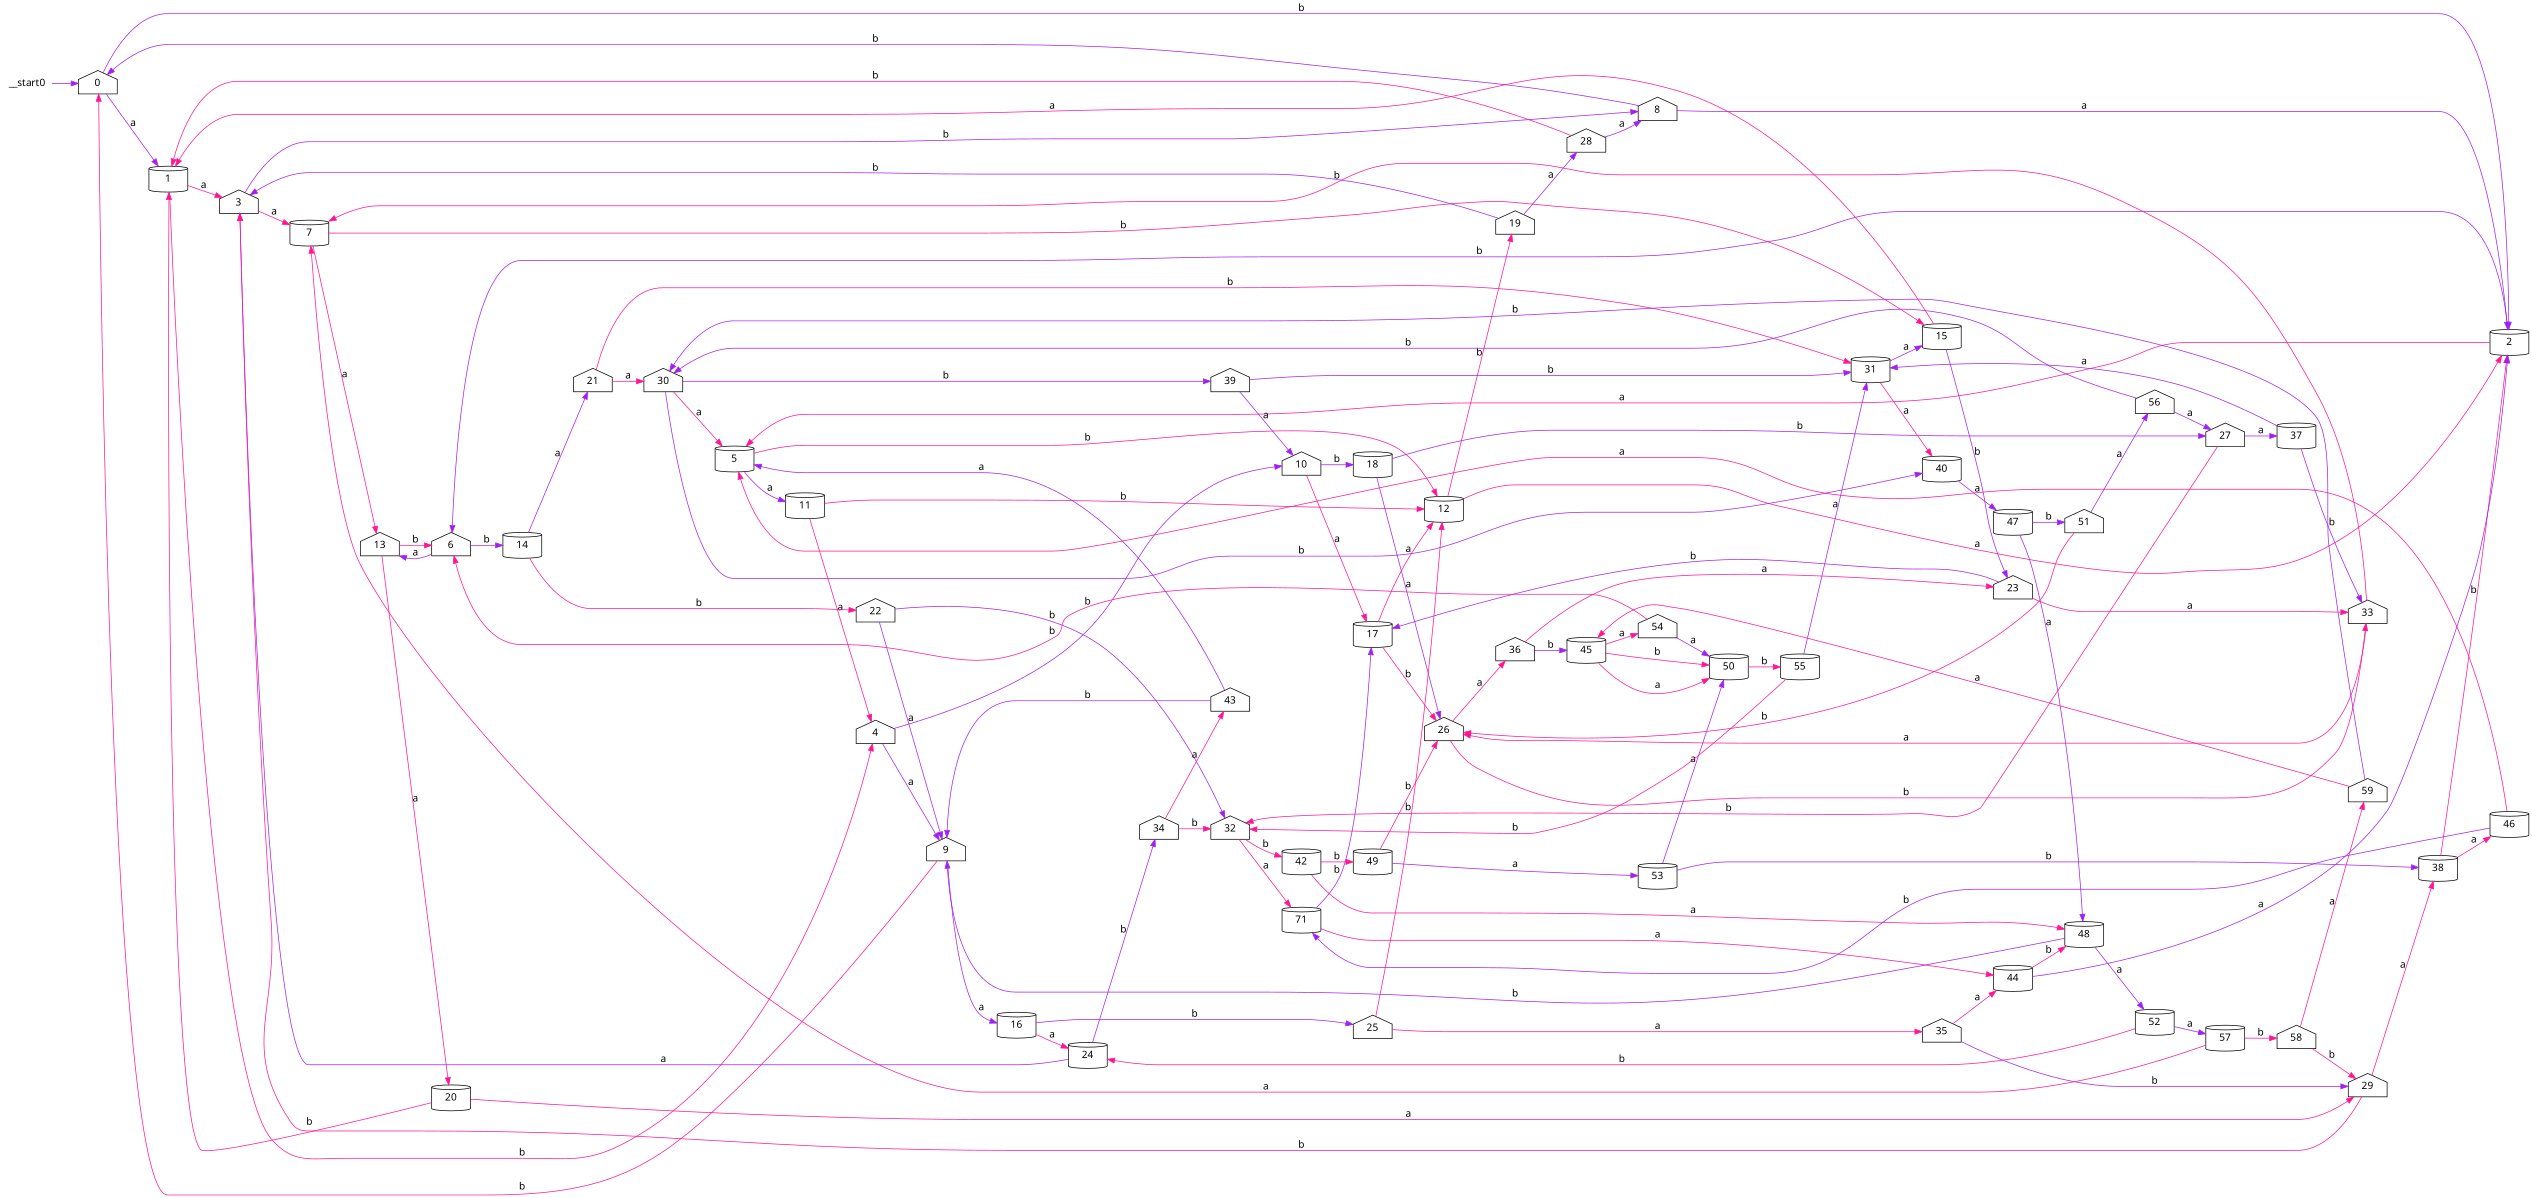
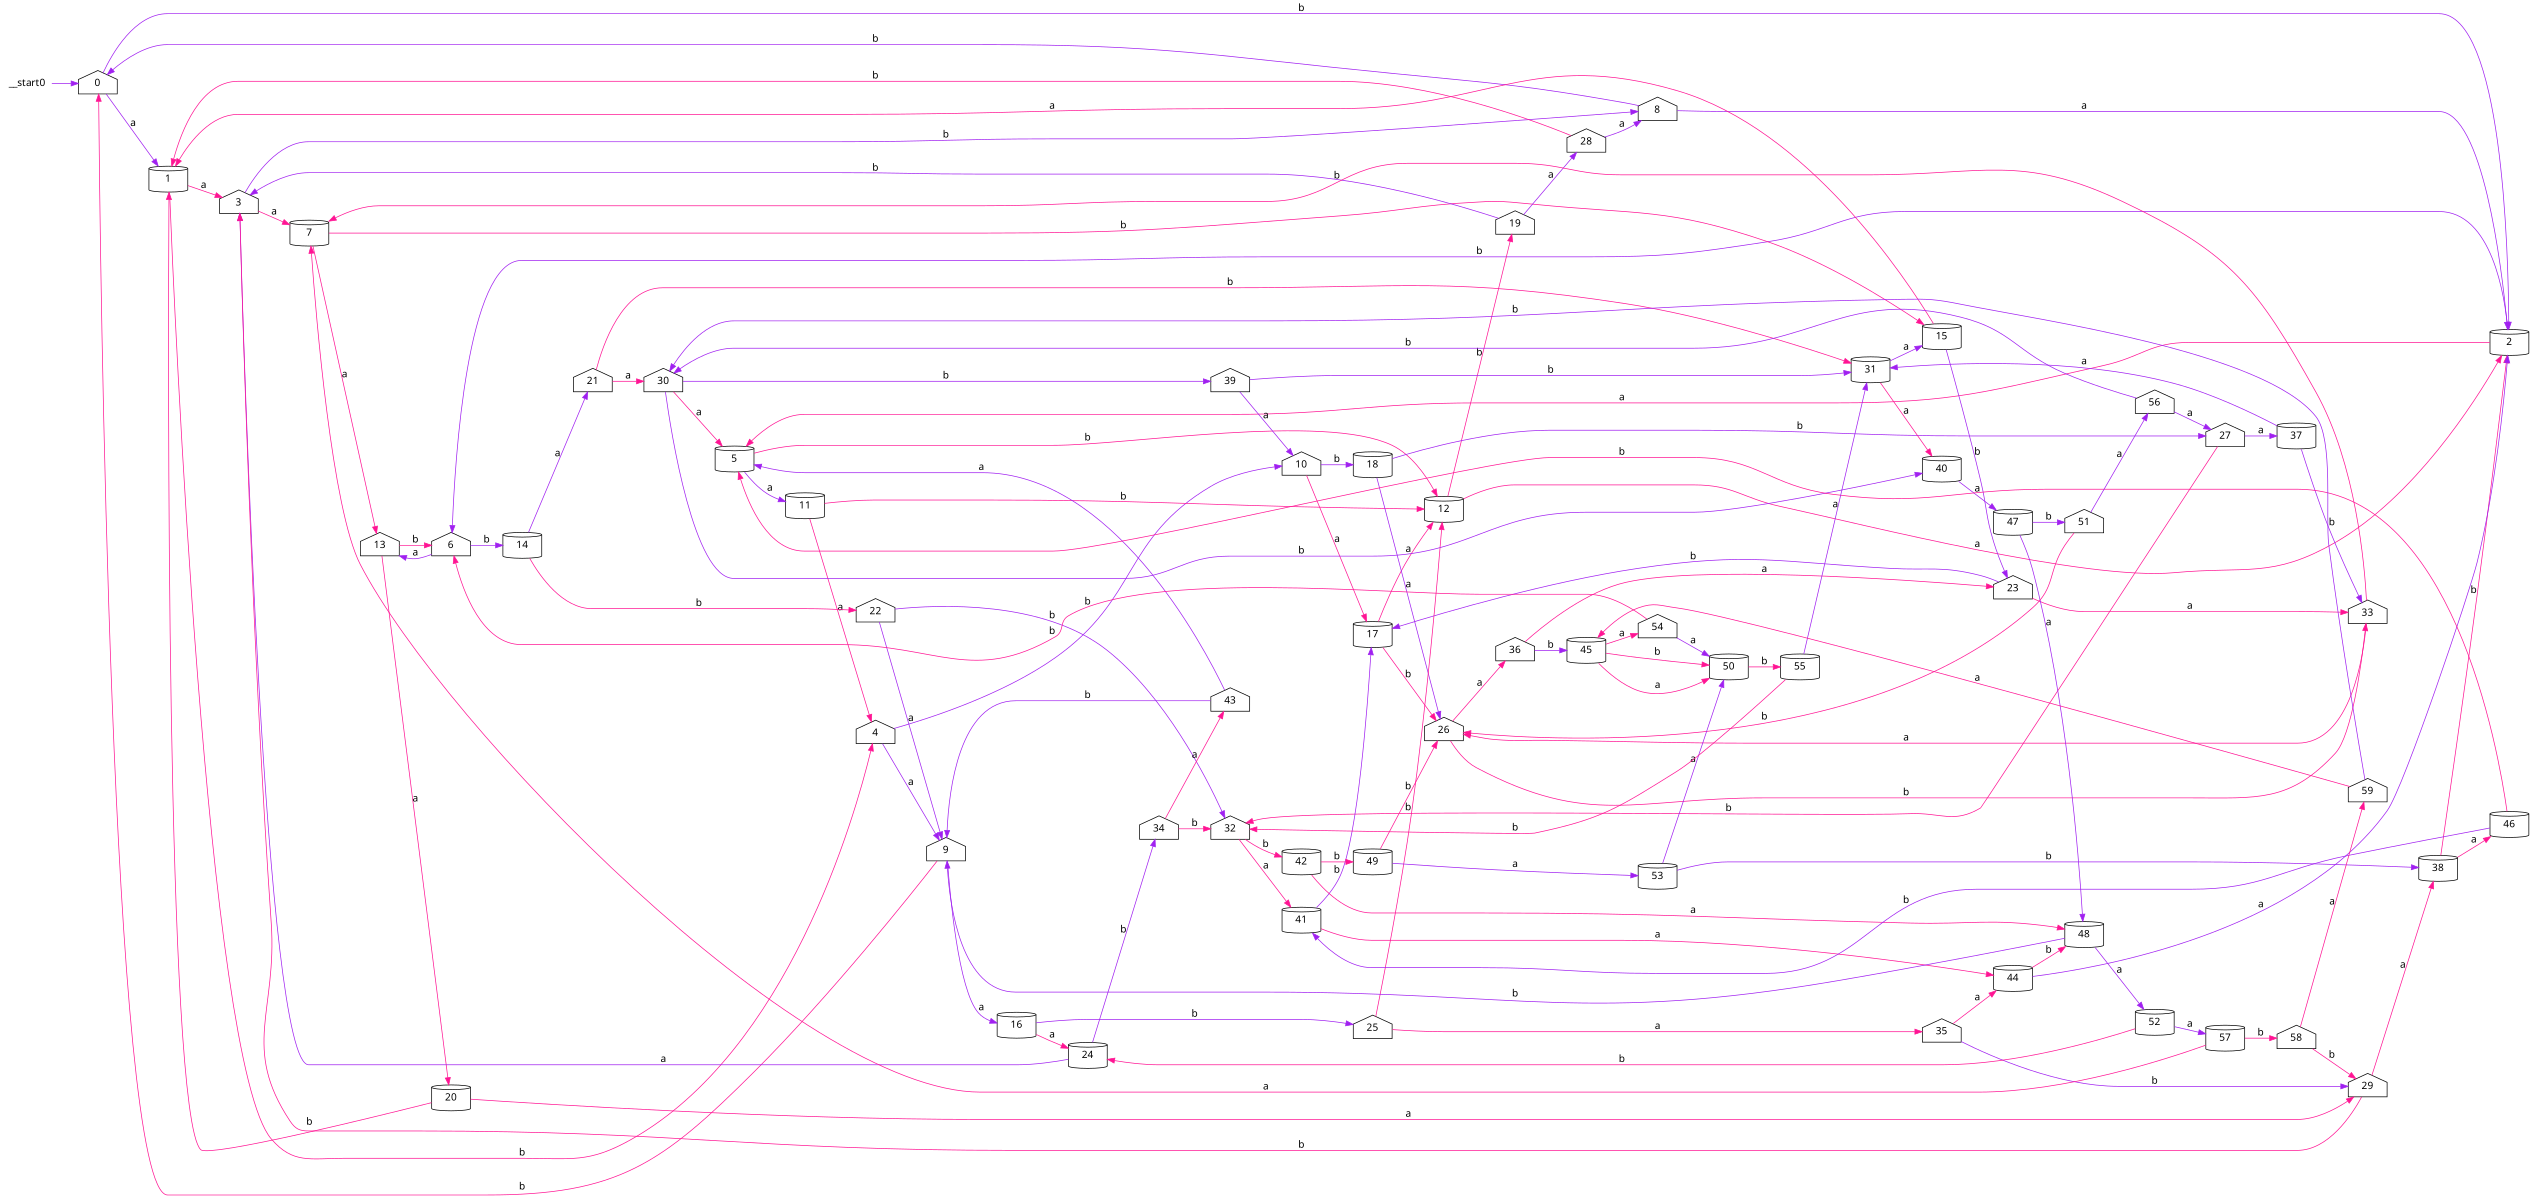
edge "46" -> "5": label "a" -> "b"
node "71": label "71" -> "41"
